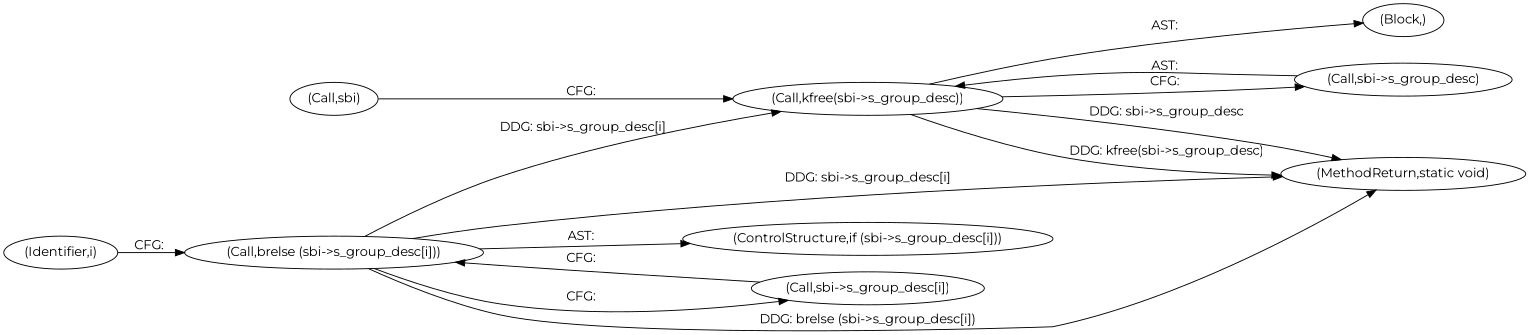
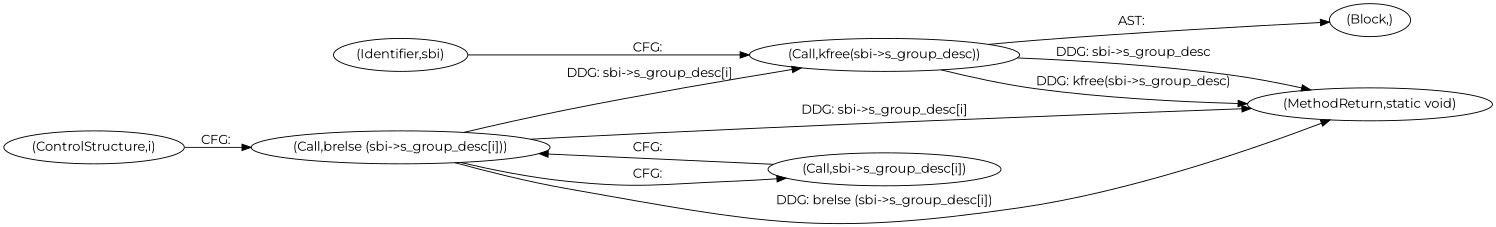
node "(Call,sbi->s_group_desc)": removed
node "(Call,sbi)": label "(Call,sbi)" -> "(Identifier,sbi)"
node "(ControlStructure,if (sbi->s_group_desc[i]))": removed
node "(Identifier,i)": label "(Identifier,i)" -> "(ControlStructure,i)"
